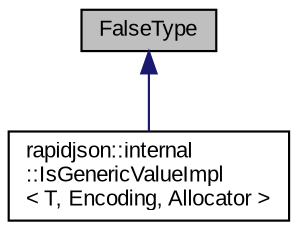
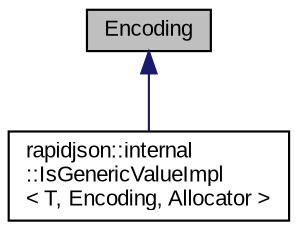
node "FalseType": label "FalseType" -> "Encoding"
